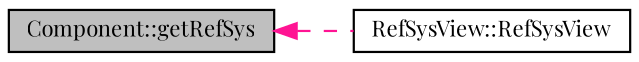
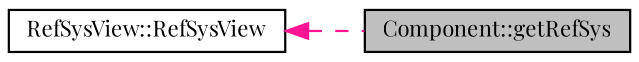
edge "RefSysView::RefSysView" -> "Component::getRefSys": reversed
